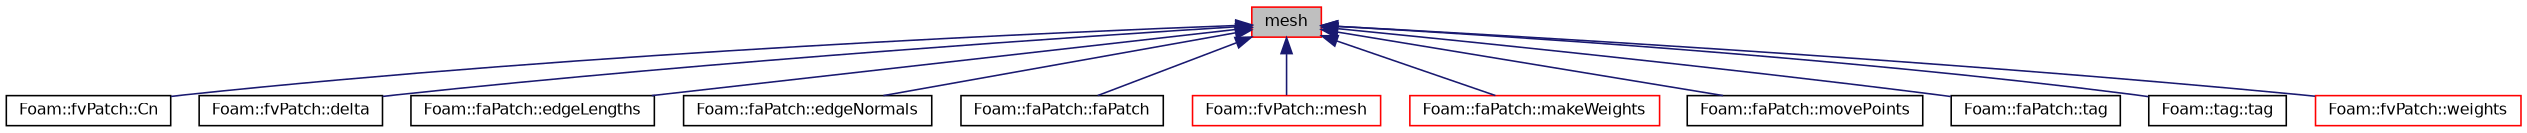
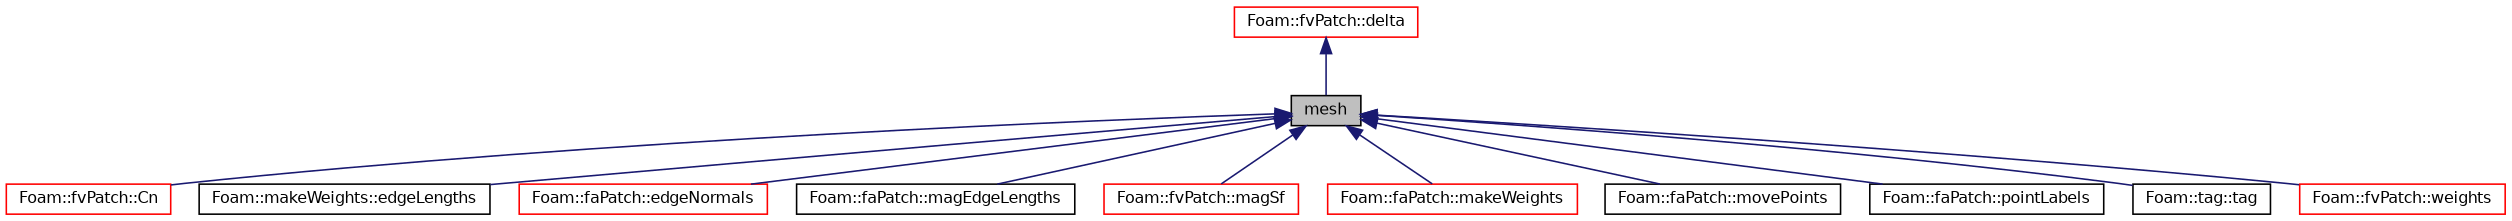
node "mesh": color red -> black
edge "Foam::fvPatch::delta" -> "mesh": reversed
node "Foam::fvPatch::Cn": color black -> red
node "Foam::fvPatch::delta": color black -> red
node "Foam::faPatch::edgeLengths": label "Foam::faPatch::edgeLengths" -> "Foam::makeWeights::edgeLengths"
node "Foam::faPatch::edgeNormals": color black -> red
node "Foam::faPatch::faPatch": label "Foam::faPatch::faPatch" -> "Foam::faPatch::magEdgeLengths"
node "Foam::fvPatch::mesh": label "Foam::fvPatch::mesh" -> "Foam::fvPatch::magSf"
node "Foam::faPatch::tag": label "Foam::faPatch::tag" -> "Foam::faPatch::pointLabels"
